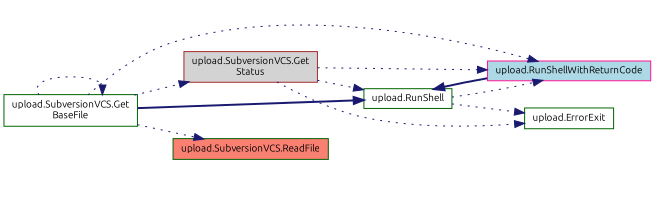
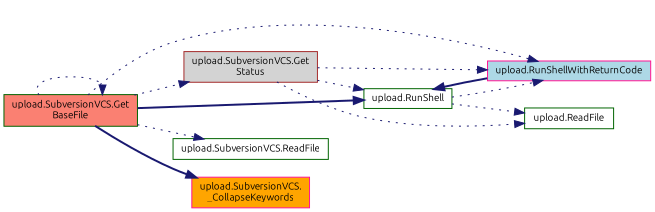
node "upload.SubversionVCS.Get BaseFile": fillcolor white -> salmon
node "upload.ErrorExit": label "upload.ErrorExit" -> "upload.ReadFile"
node "upload.SubversionVCS.ReadFile": fillcolor salmon -> white
node "upload.SubversionVCS. _CollapseKeywords": added
